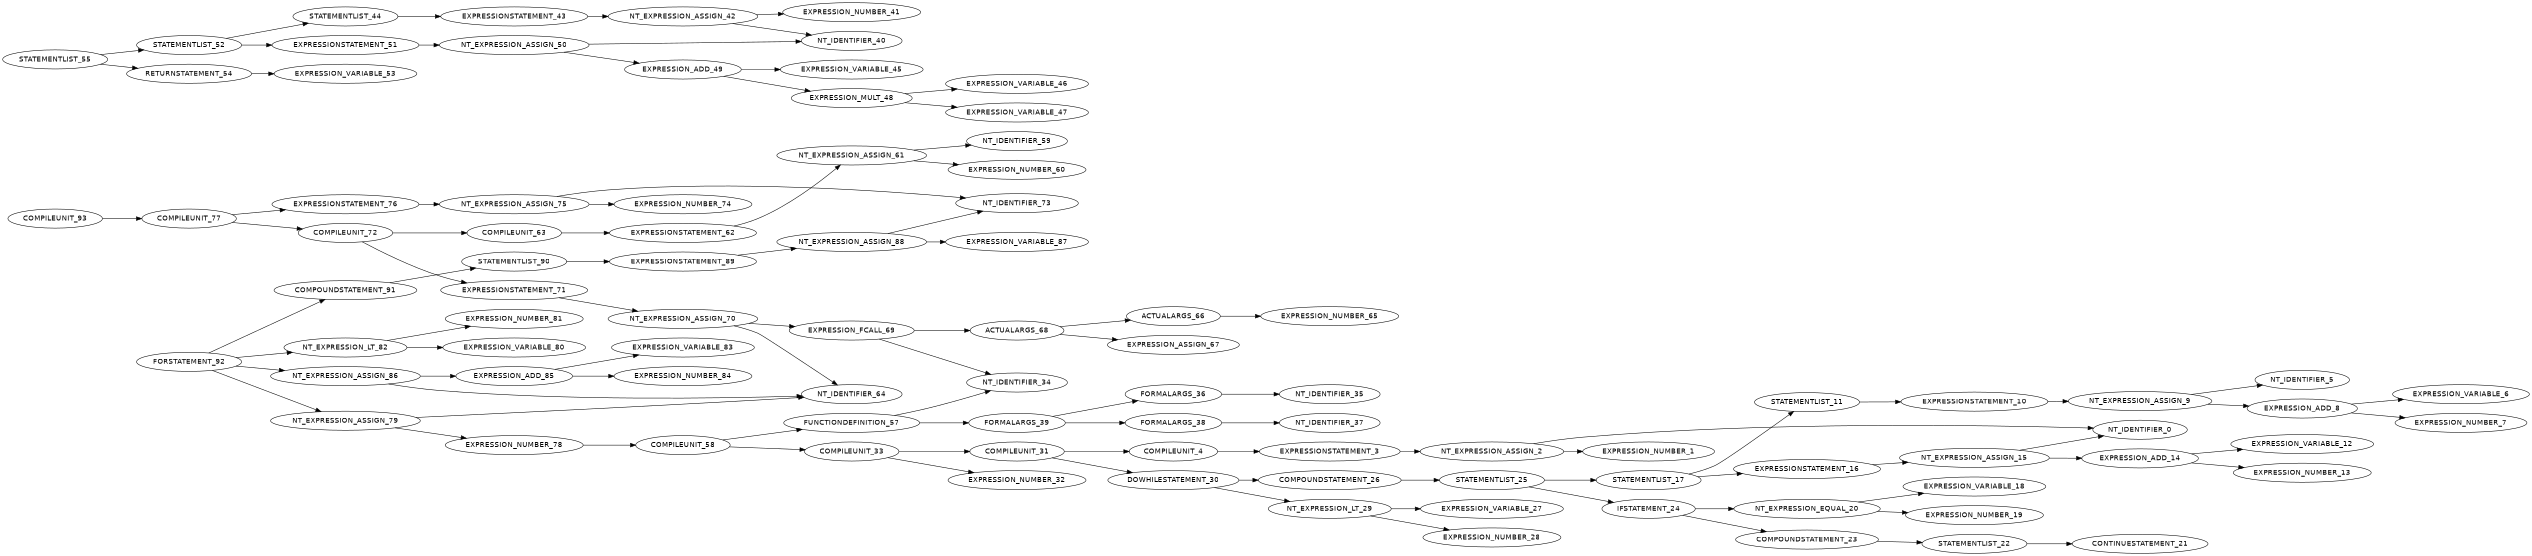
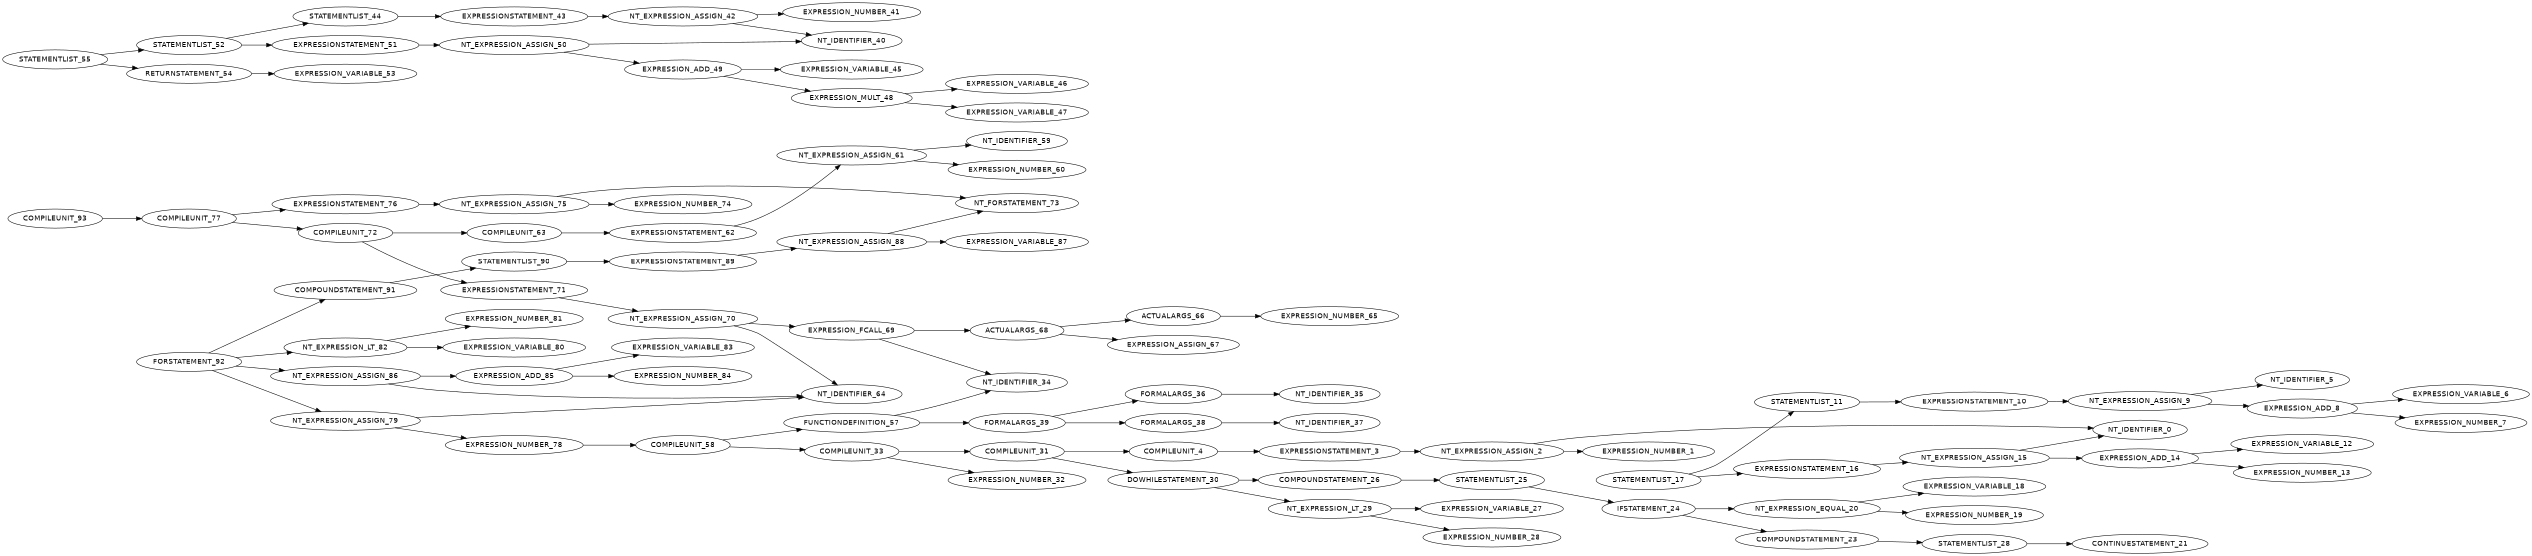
node "NT_IDENTIFIER_73": label "NT_IDENTIFIER_73" -> "NT_FORSTATEMENT_73"
edge "STATEMENTLIST_25" -> "STATEMENTLIST_17": removed
node "STATEMENTLIST_22": label "STATEMENTLIST_22" -> "STATEMENTLIST_28"
